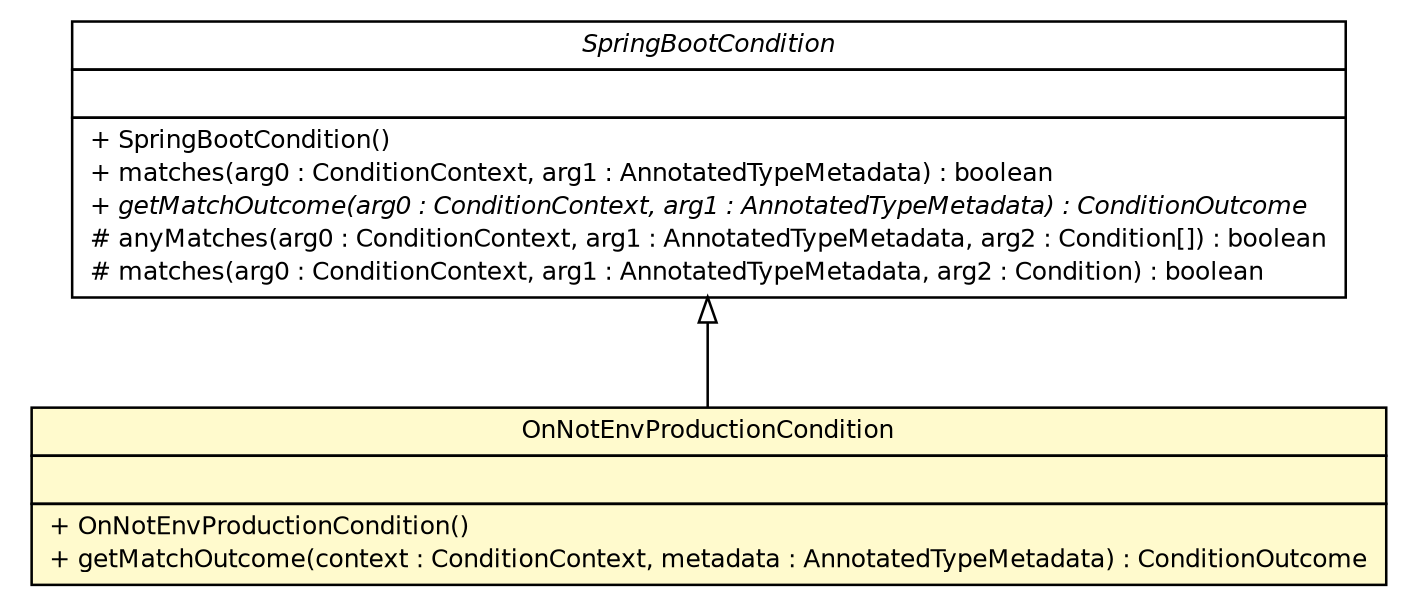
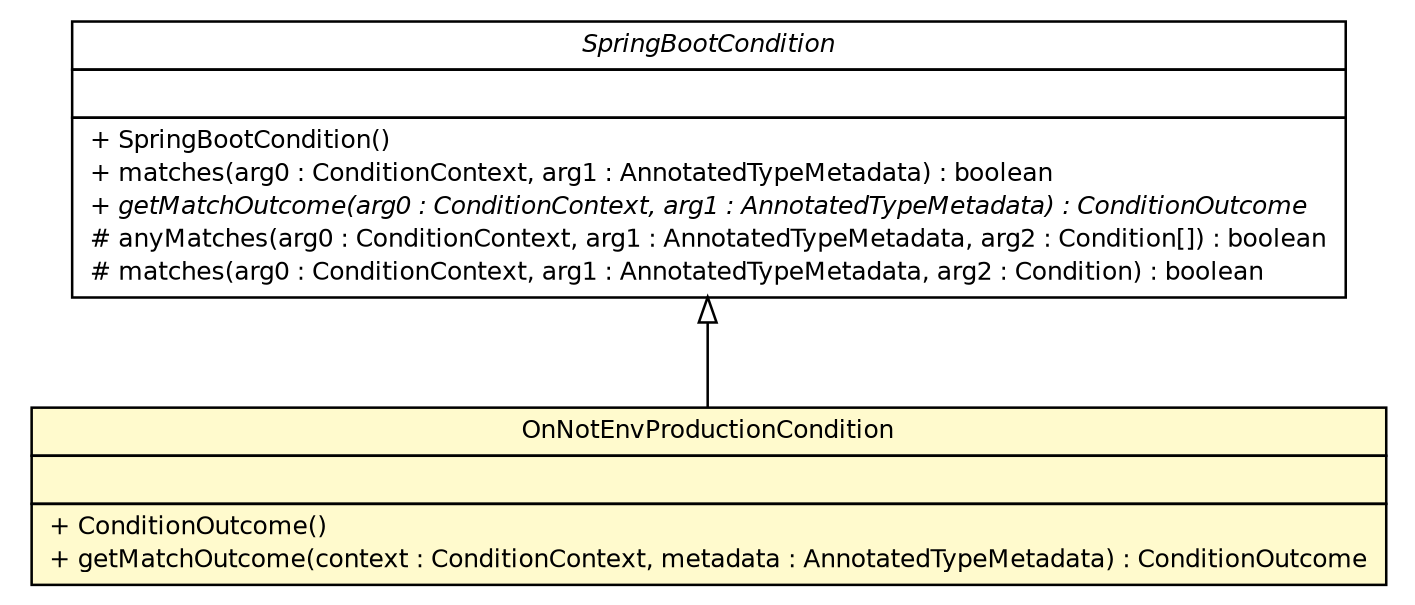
node "OnNotEnvProductionCondition": text "+ OnNotEnvProductionCondition()" -> "+ ConditionOutcome()"
